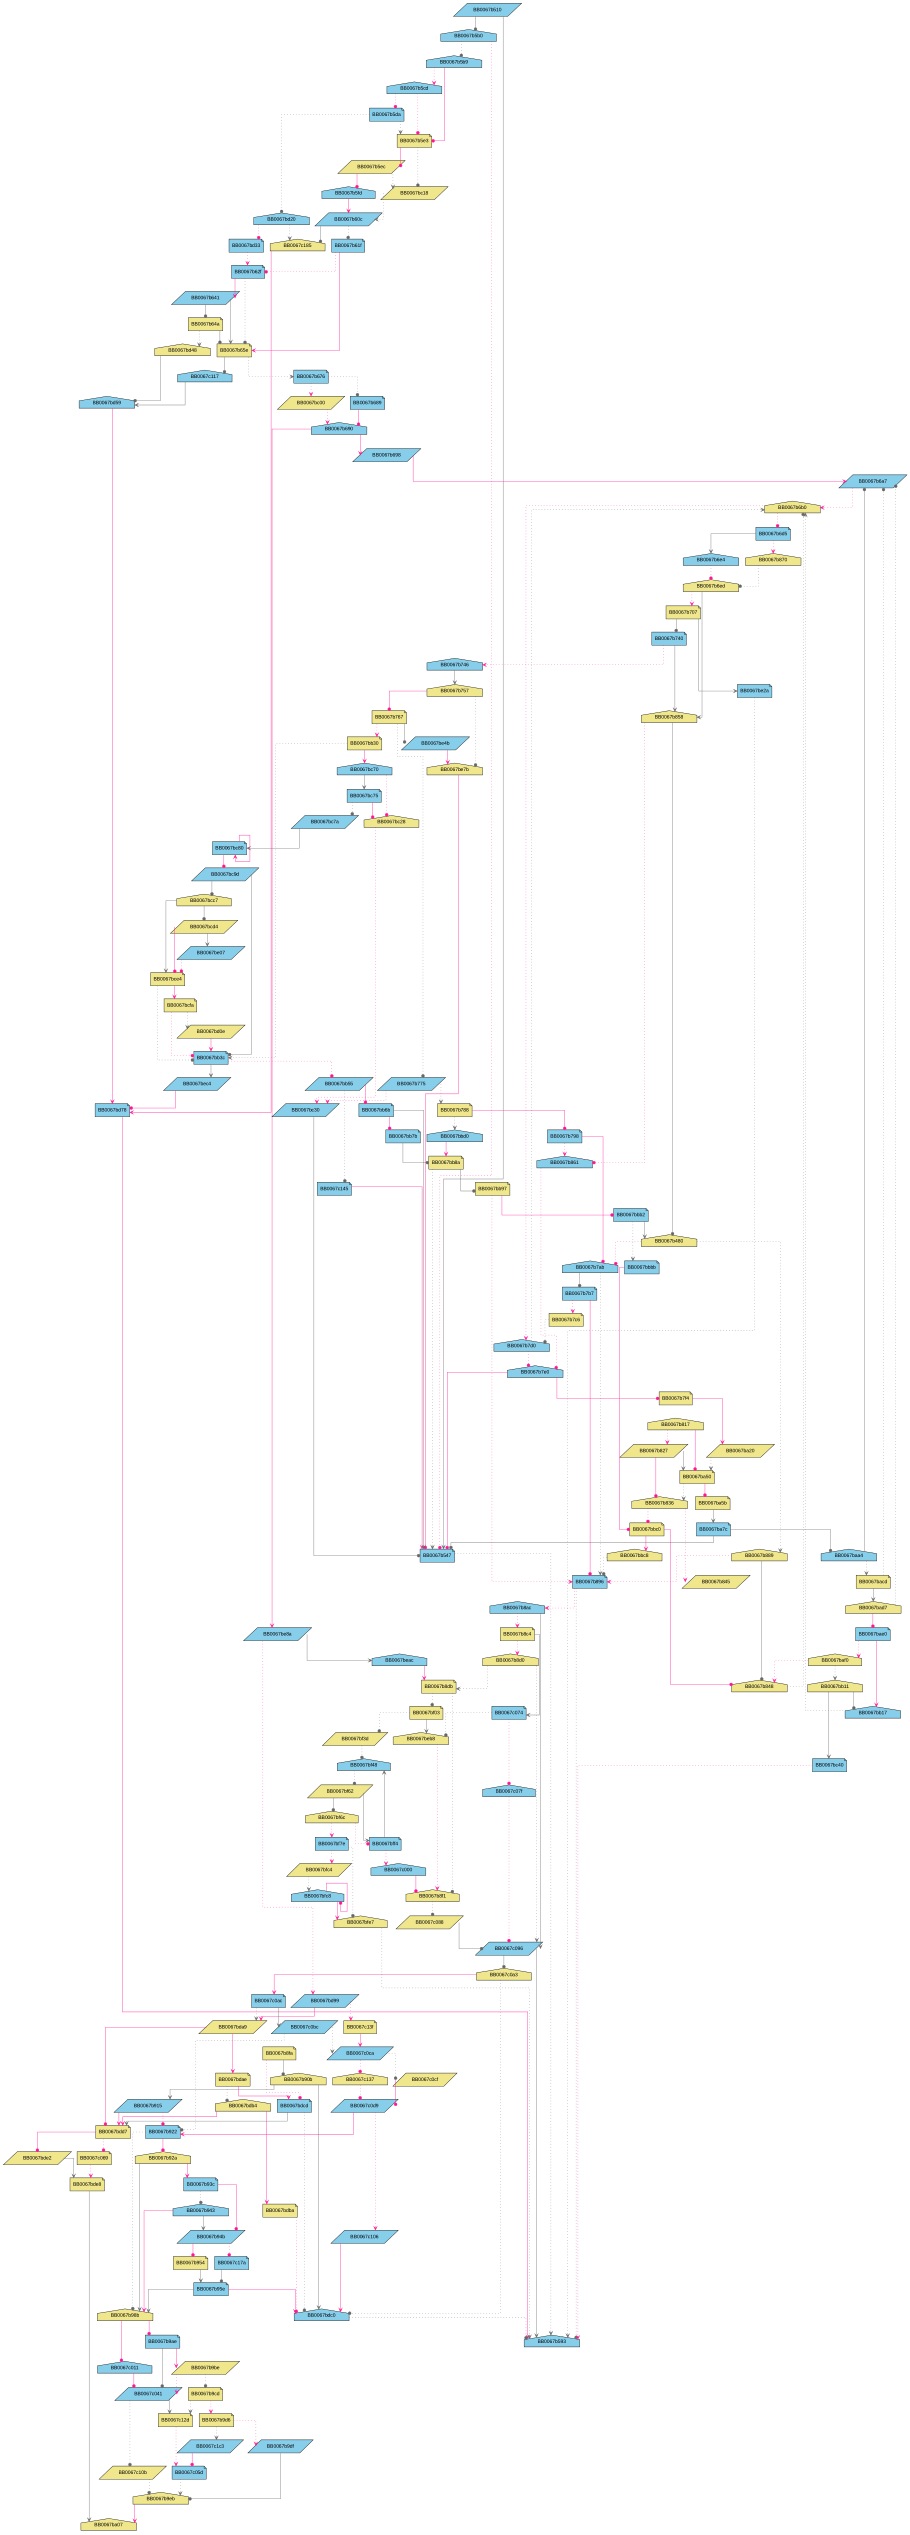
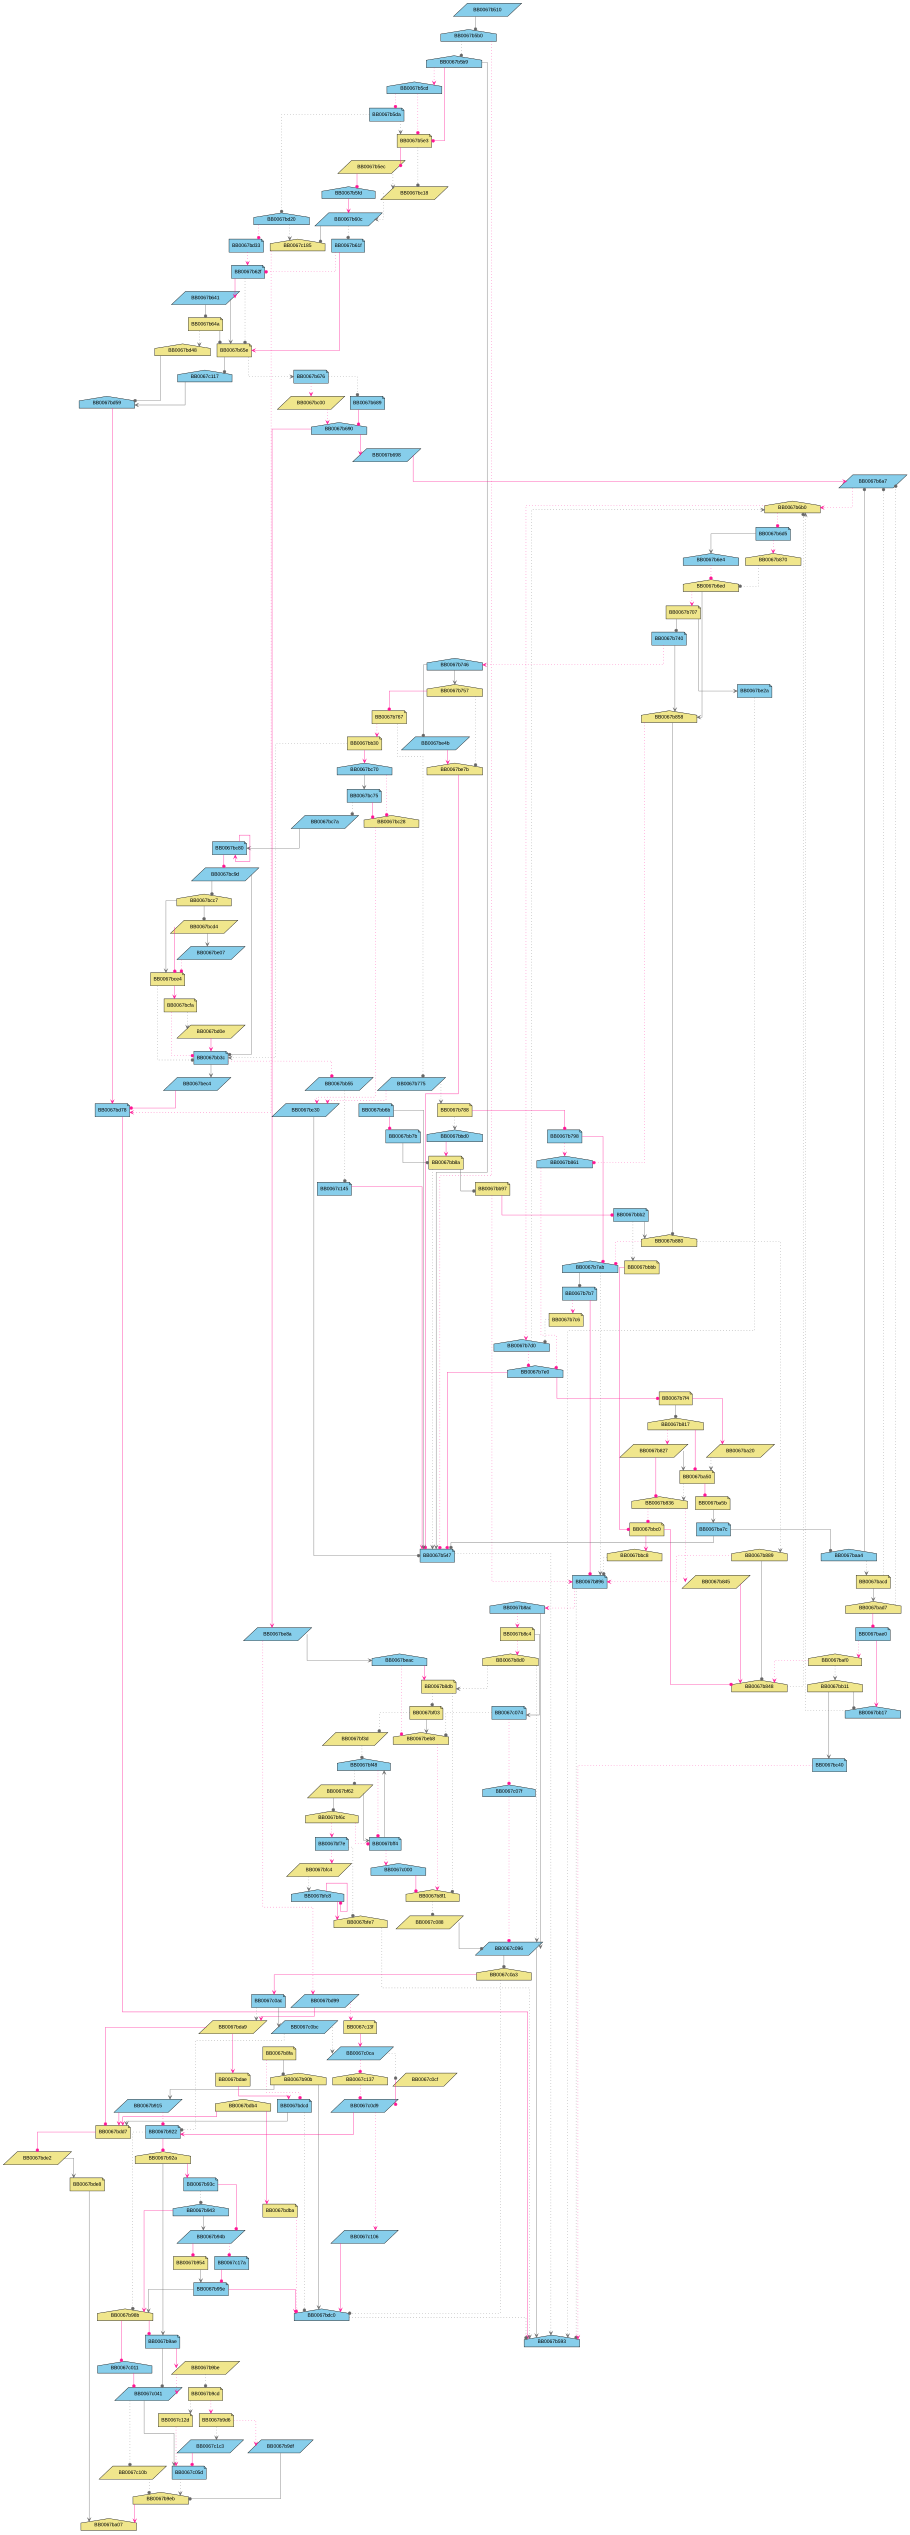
edge "BB0067b767" -> "BB0067be4b": now "BB0067b746" -> "BB0067be4b"
edge "BB0067c185" -> "BB0067bd78": style solid -> dotted
edge "BB0067b510" -> "BB0067b547": now "BB0067b5b9" -> "BB0067b547"
edge "BB0067bb55" -> "BB0067bb6b": removed
node "BB0067b480": label "BB0067b480" -> "BB0067b880"
node "BB0067bbbb": fillcolor skyblue -> khaki
edge "BB0067b7f4" -> "BB0067b817": added
edge "BB0067b845" -> "BB0067b848": added
edge "BB0067beac" -> "BB0067beb8": added
edge "BB0067bf48" -> "BB0067bff4": added
edge "BB0067bdae" -> "BB0067bdb4": removed
node "BB0067c069": removed
edge "BB0067b92a" -> "BB0067b98b": now "BB0067b92a" -> "BB0067b9ae"
edge "BB0067c17a" -> "BB0067b95e": color gray40 -> deeppink
edge "BB0067c041" -> "BB0067c12d": now "BB0067c041" -> "BB0067c05d"
